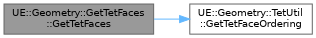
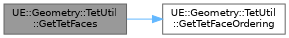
node "UE::Geometry::GetTetFaces ::GetTetFaces": label "UE::Geometry::GetTetFaces ::GetTetFaces" -> "UE::Geometry::TetUtil ::GetTetFaces"
